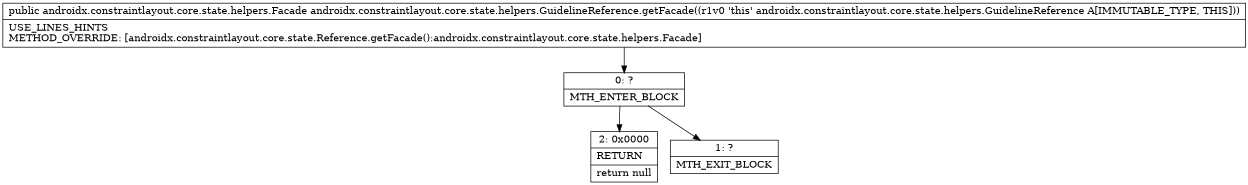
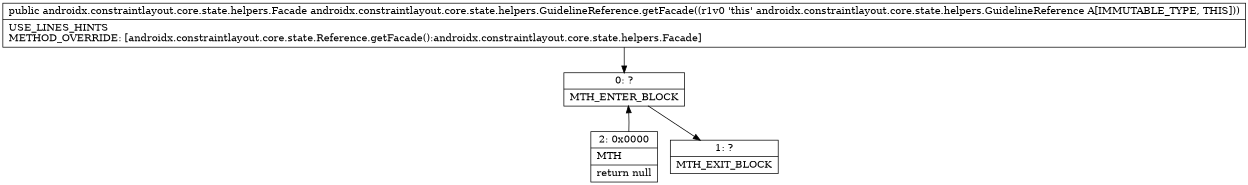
edge "0: ?" -> "2: 0x0000": reversed
node "2: 0x0000": text "RETURN" -> "MTH"
